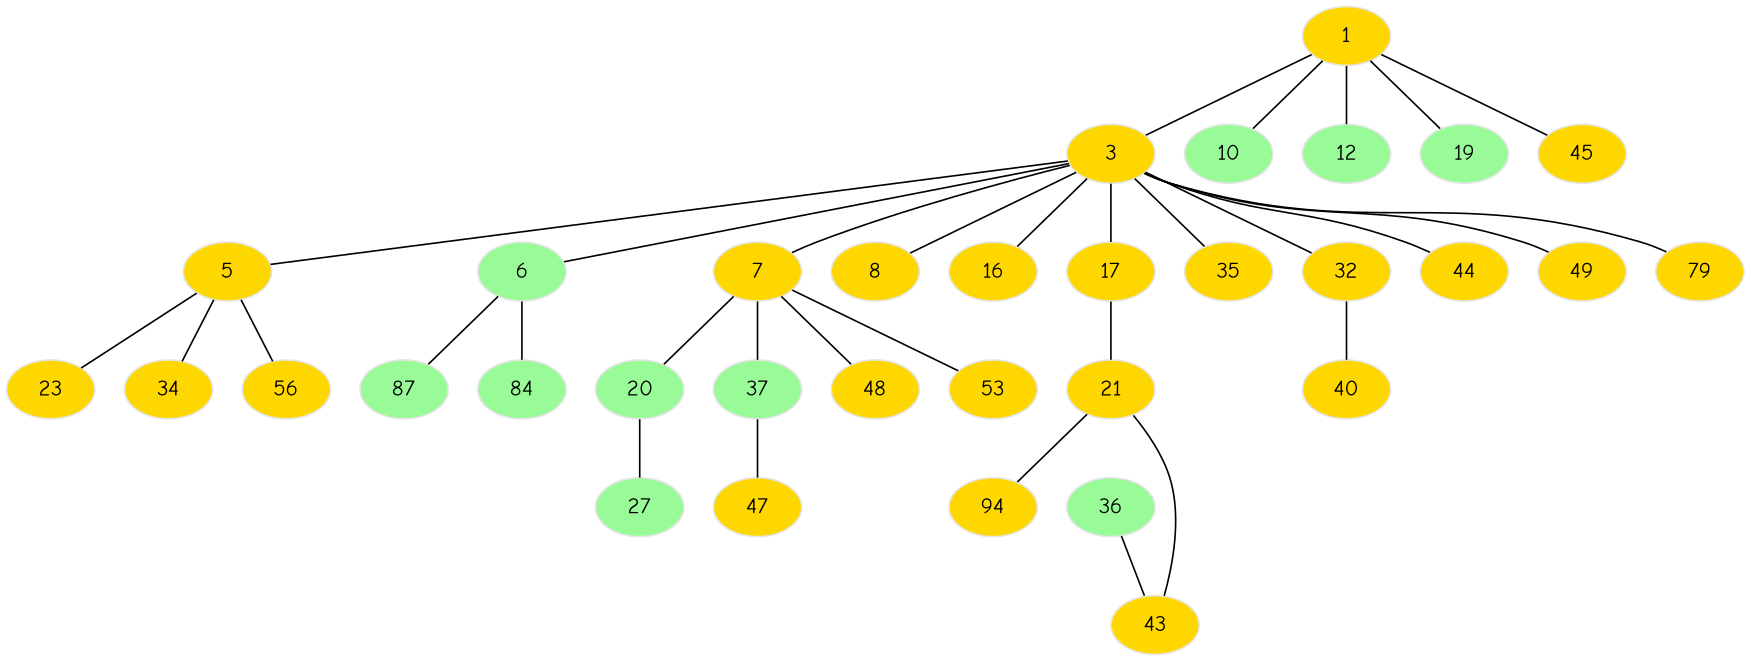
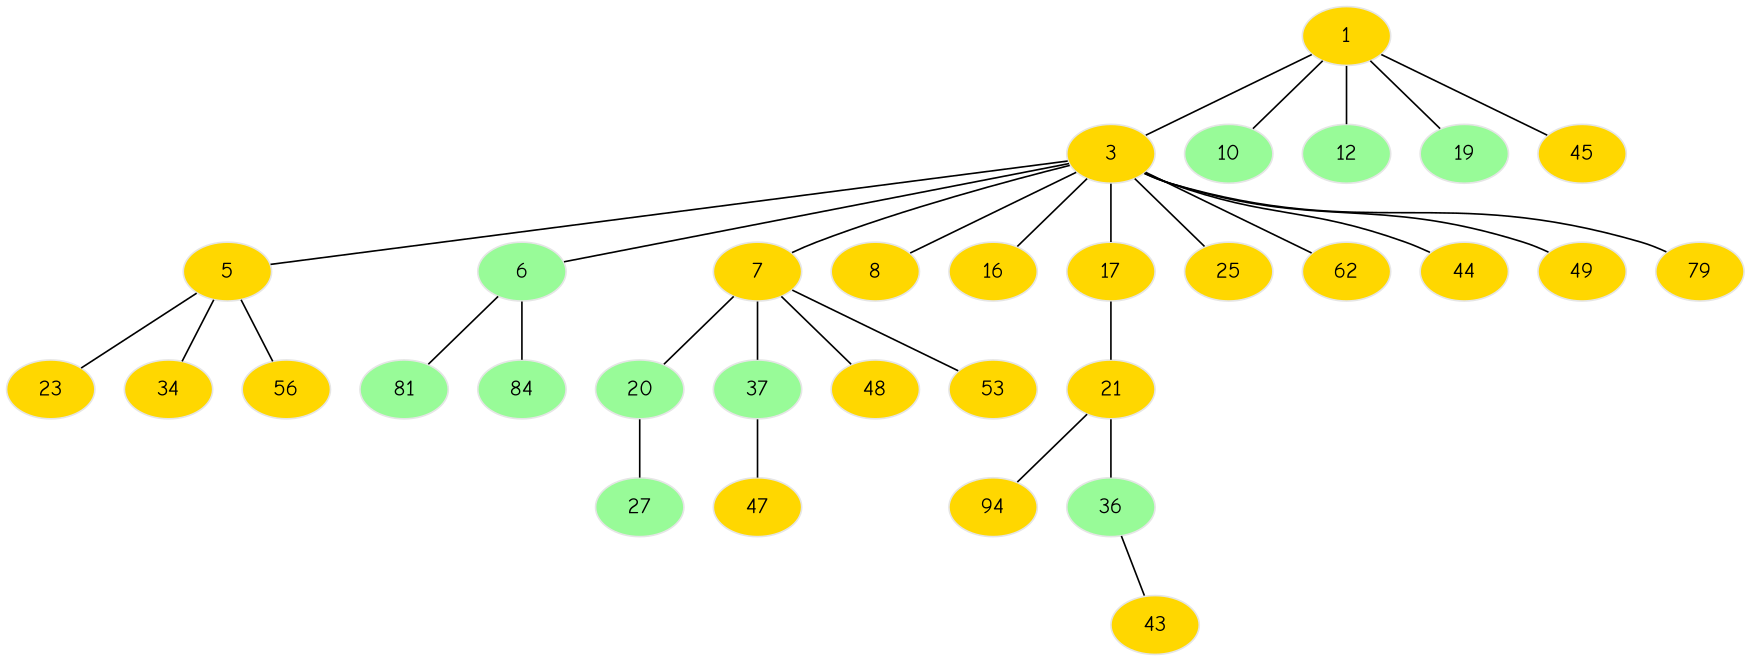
node "35": label "35" -> "25"
node "32": label "32" -> "62"
node "87": label "87" -> "81"
node "40": removed
edge "21" -- "43": now "21" -- "36"
